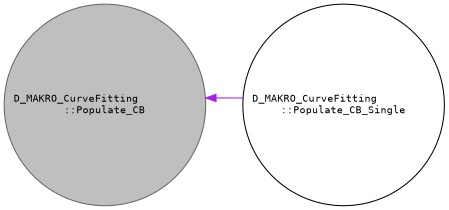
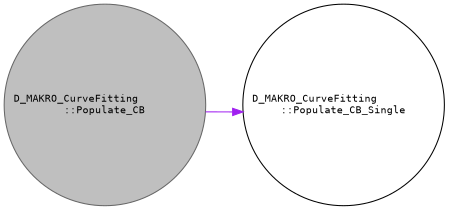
edge "D_MAKRO_CurveFitting ::Populate_CB_Single" -> "D_MAKRO_CurveFitting ::Populate_CB": reversed
